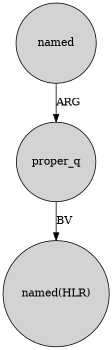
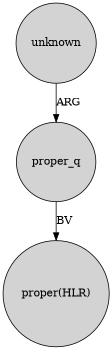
node "named": label "named" -> "unknown"
node "named(HLR)": label "named(HLR)" -> "proper(HLR)"
